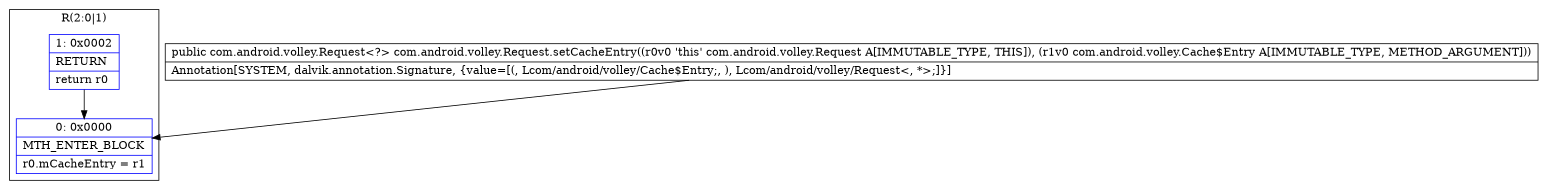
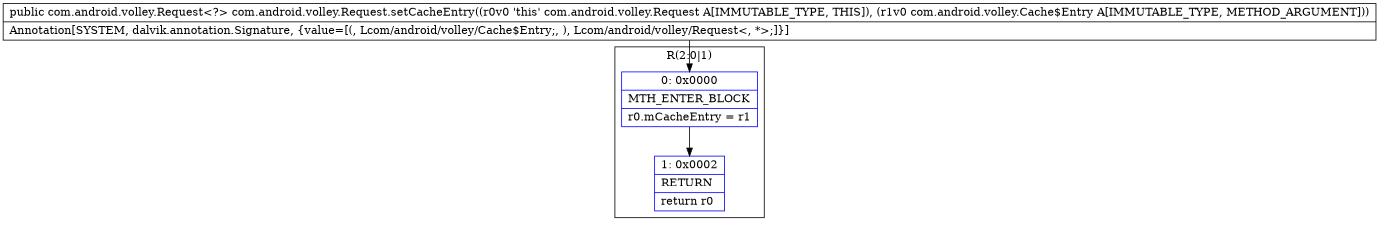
edge "1: 0x0002" -> "0: 0x0000": reversed
